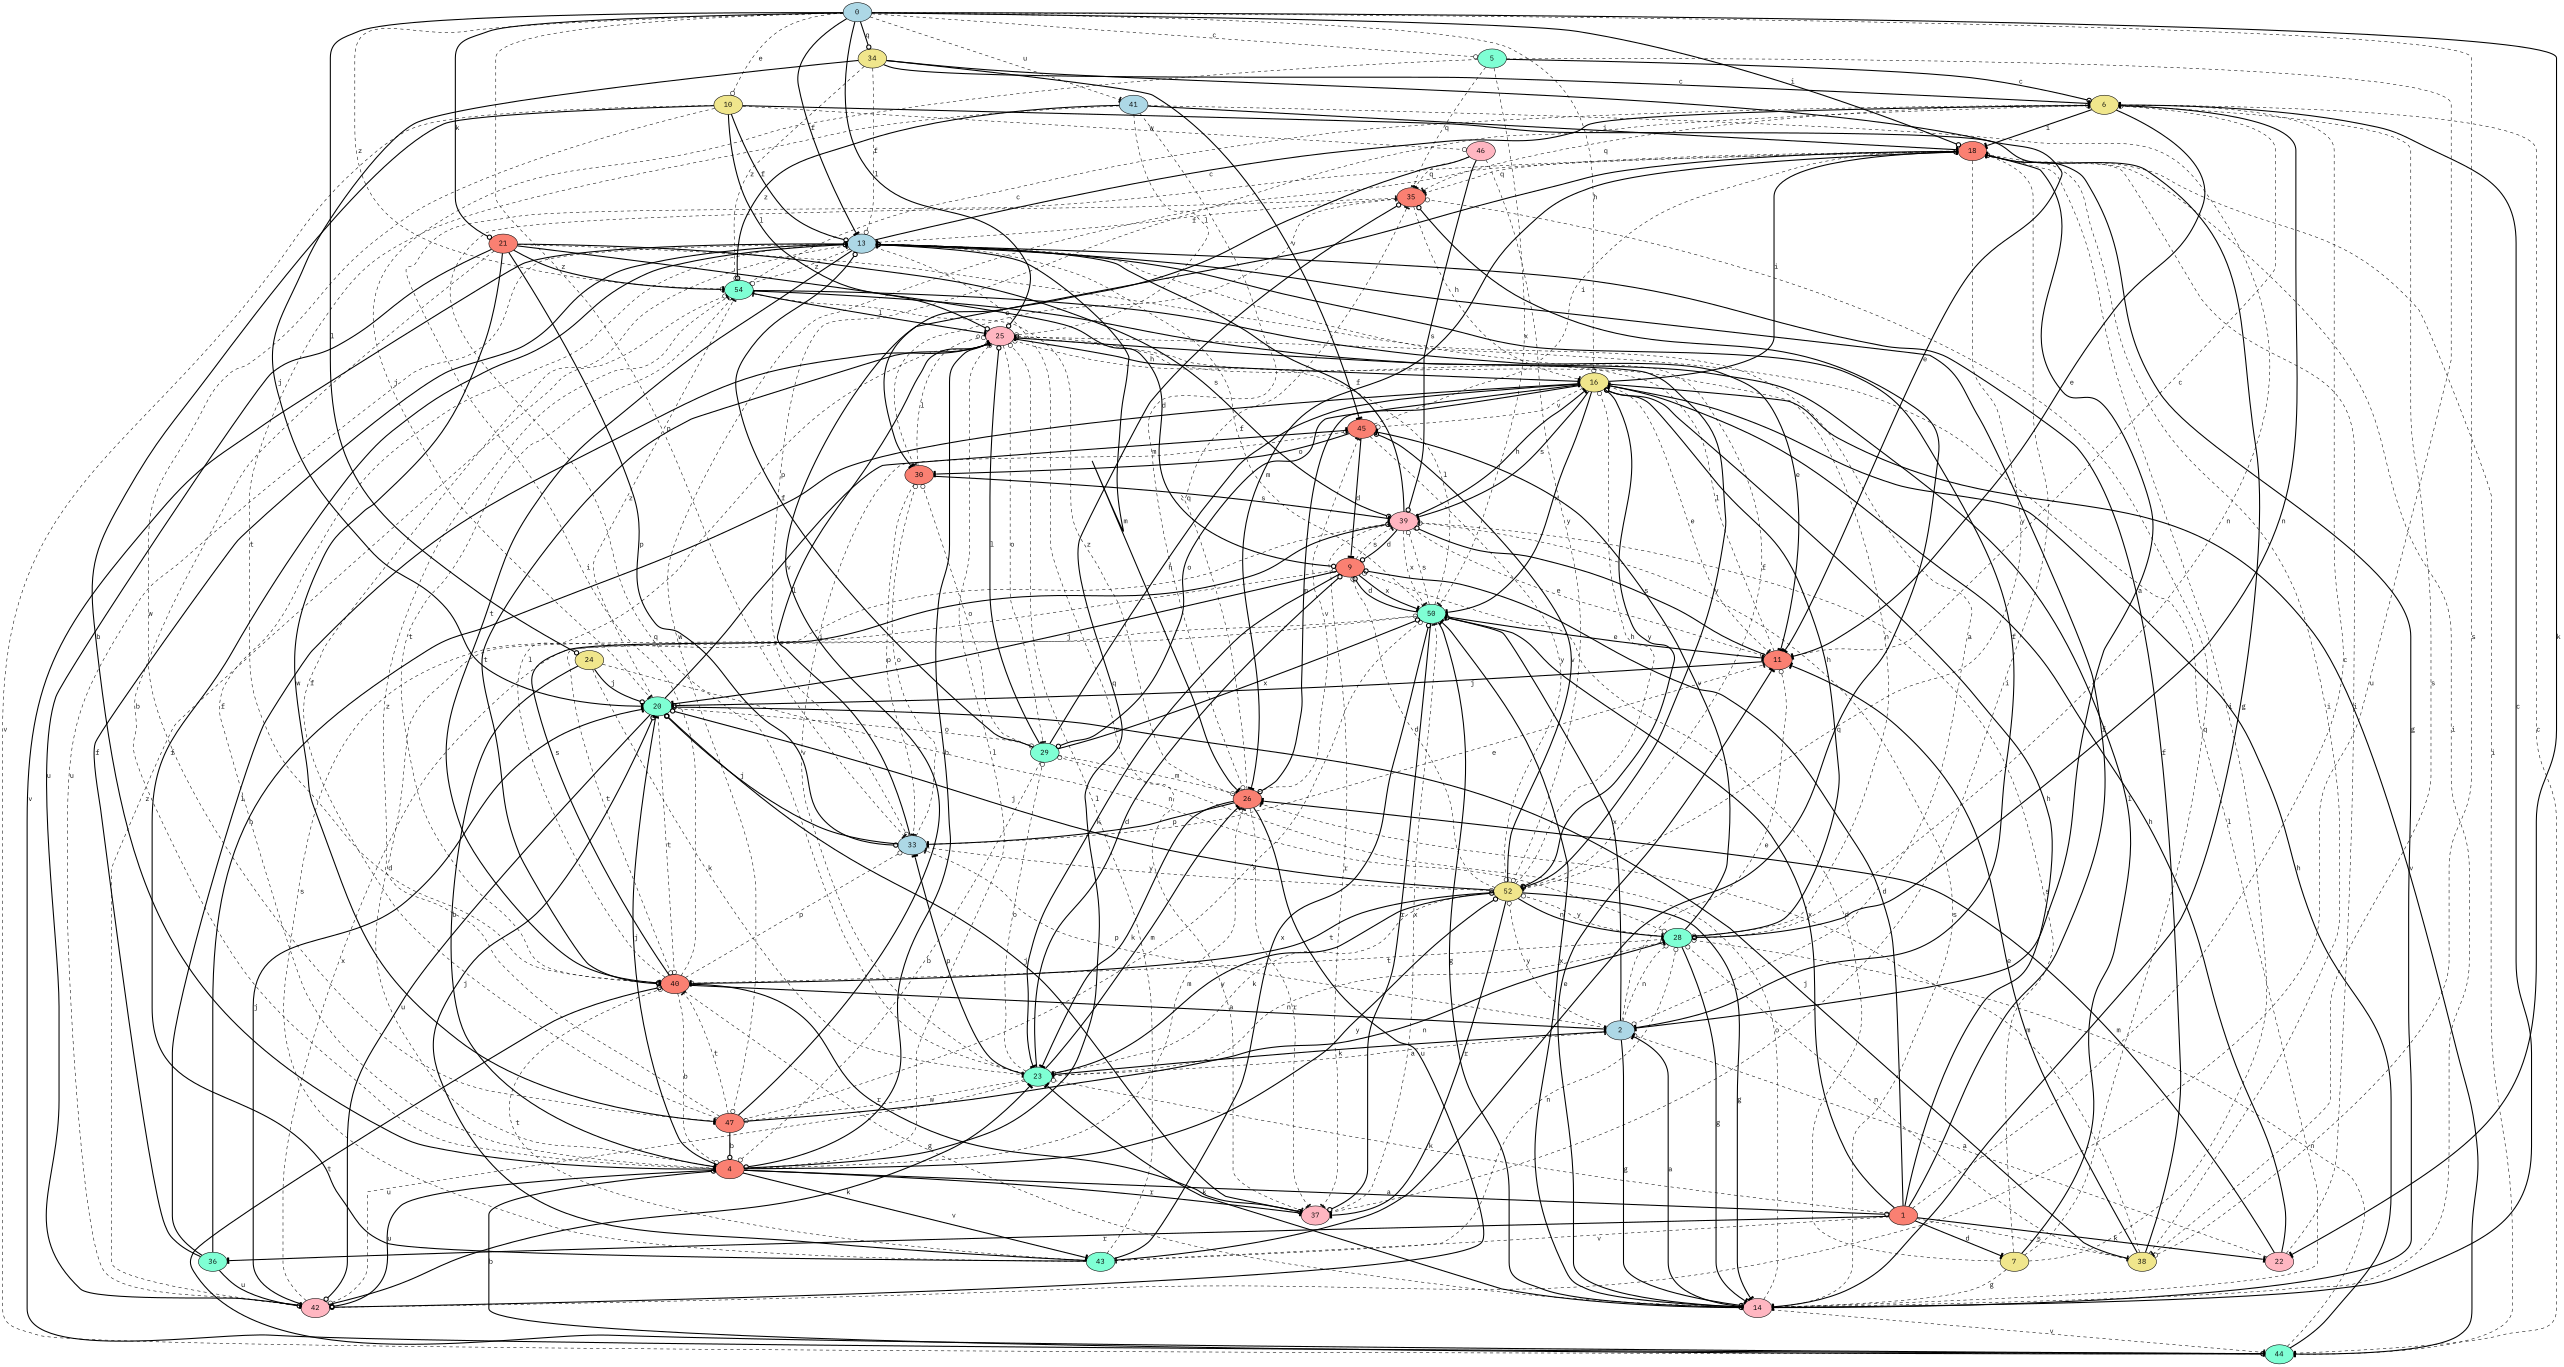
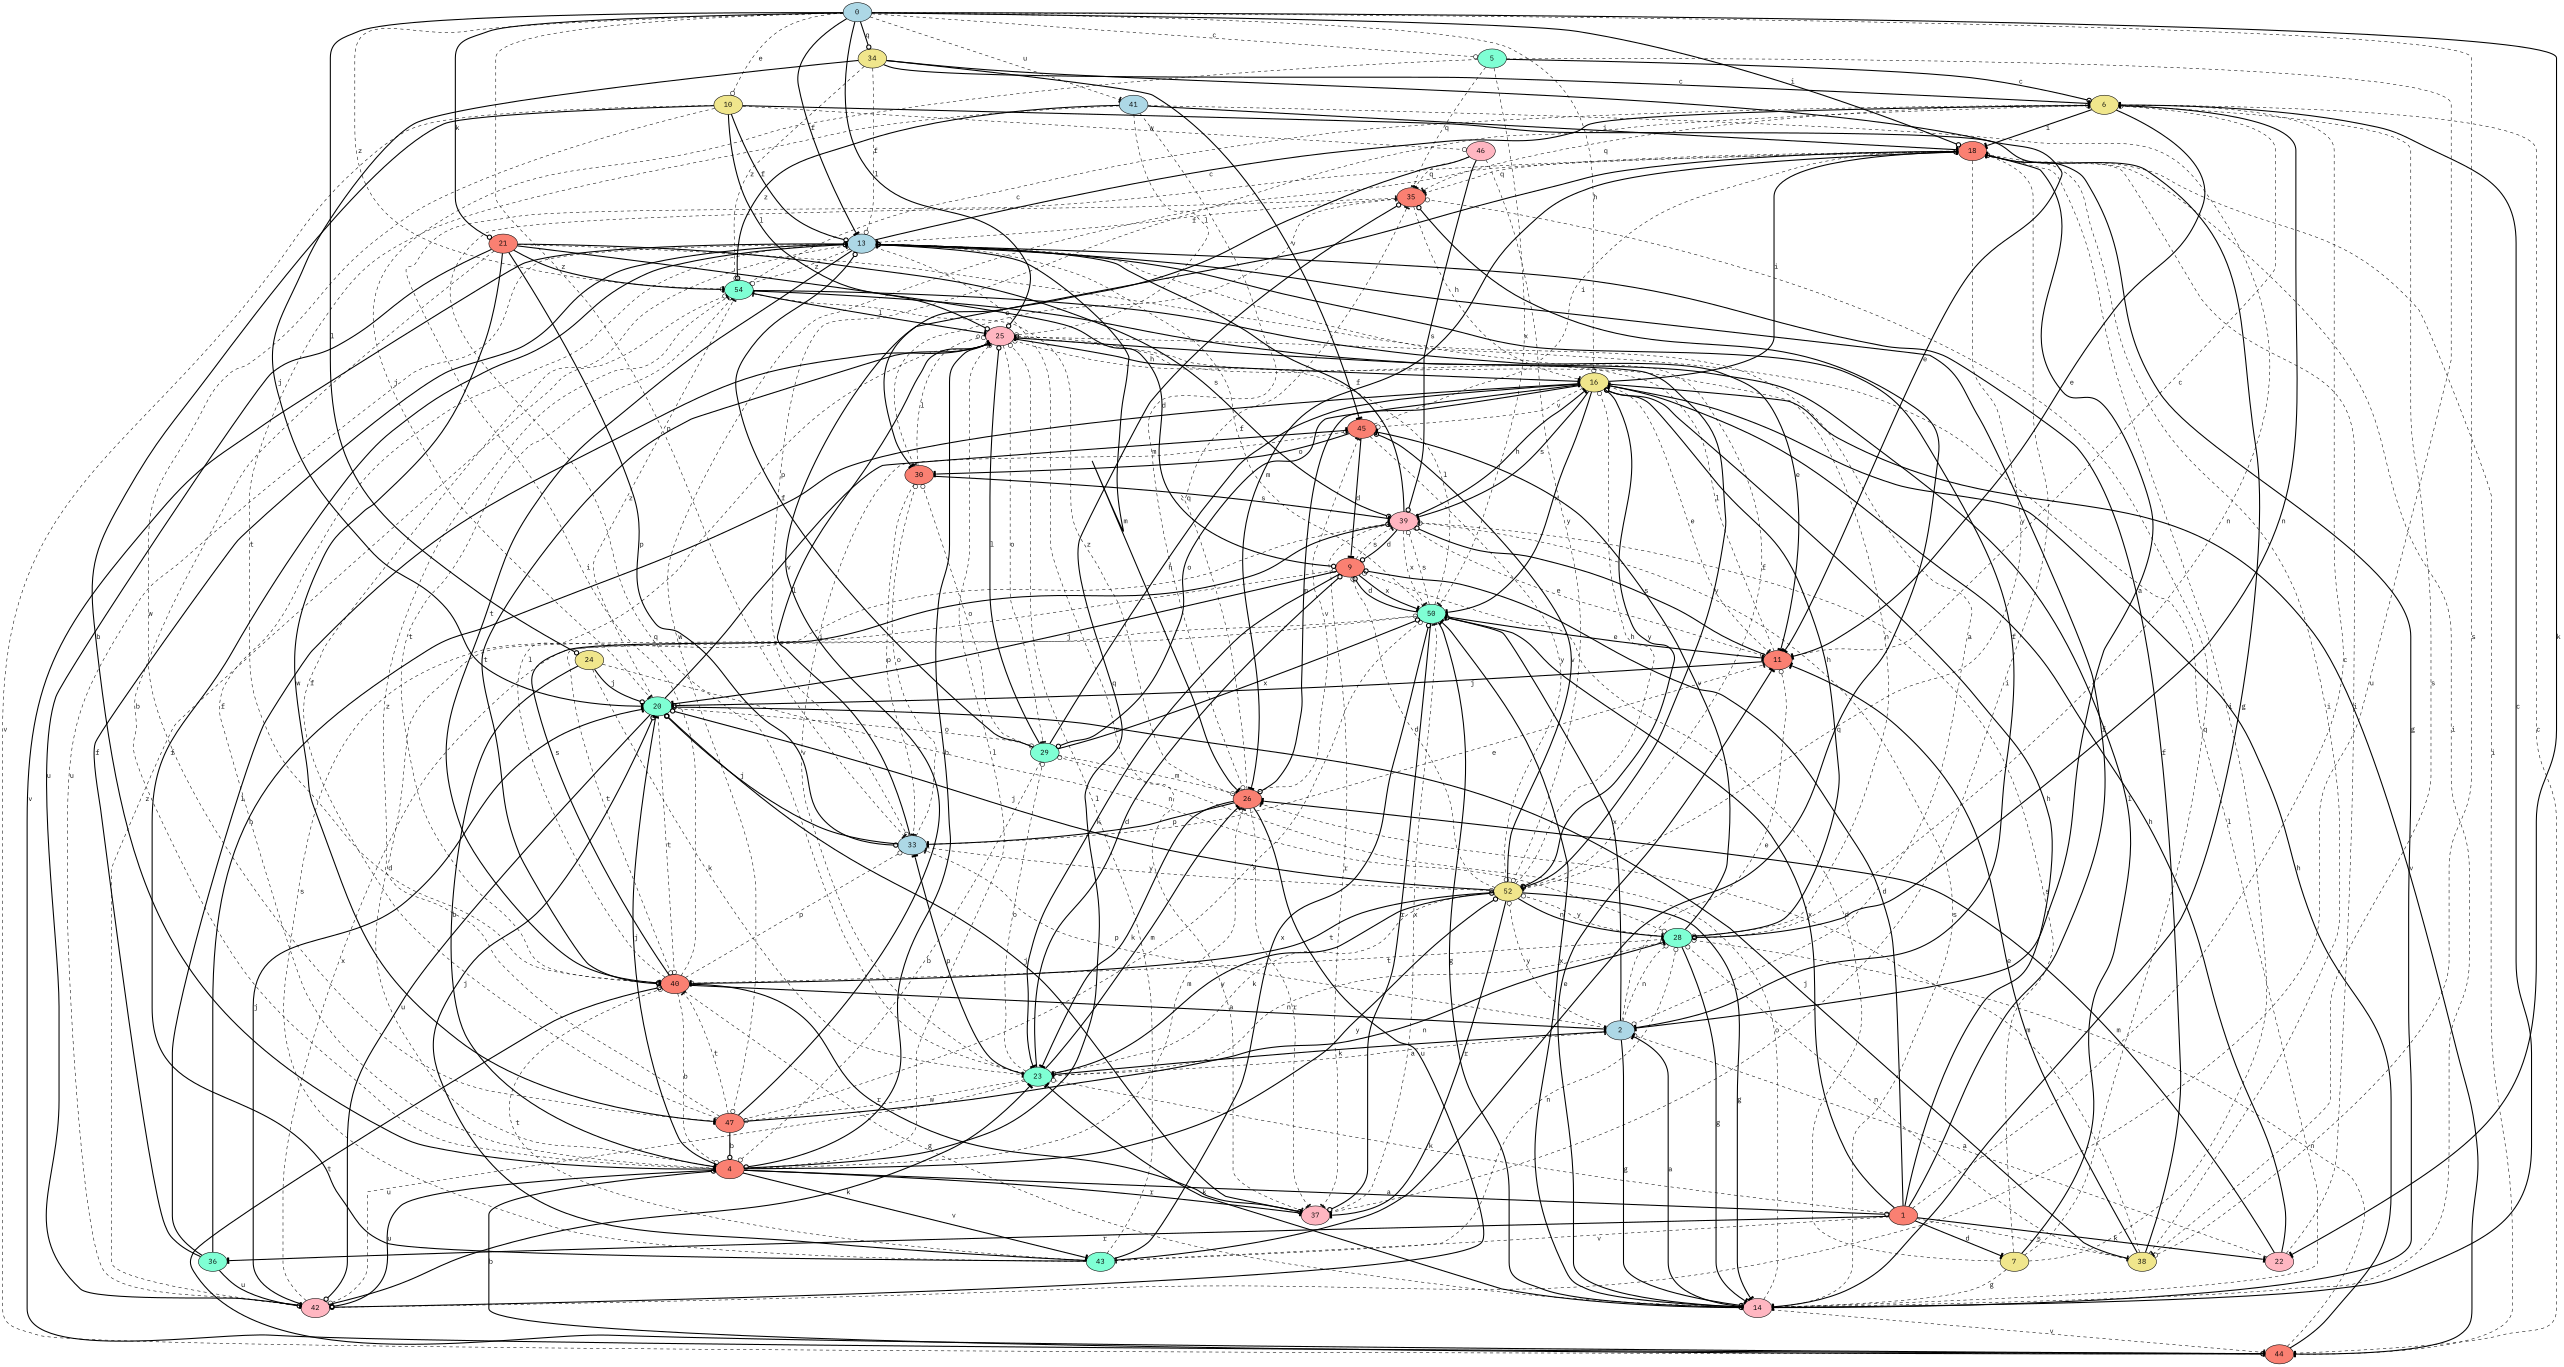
node "44": fillcolor aquamarine -> salmon
